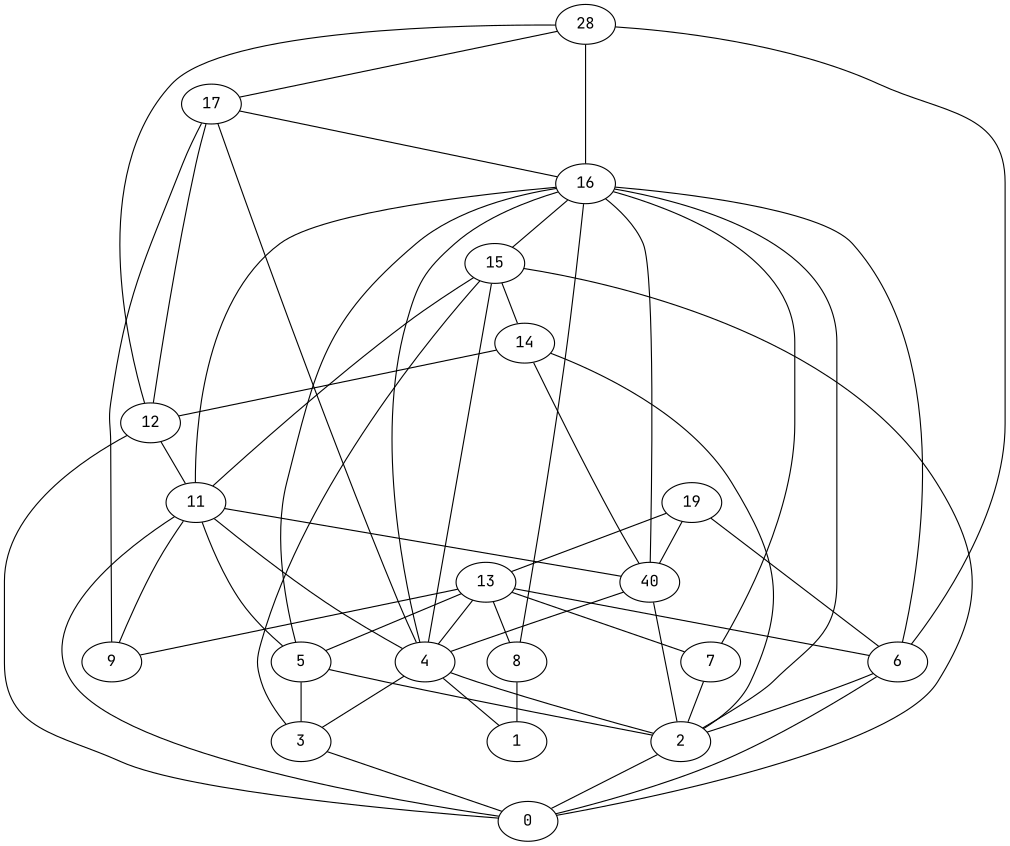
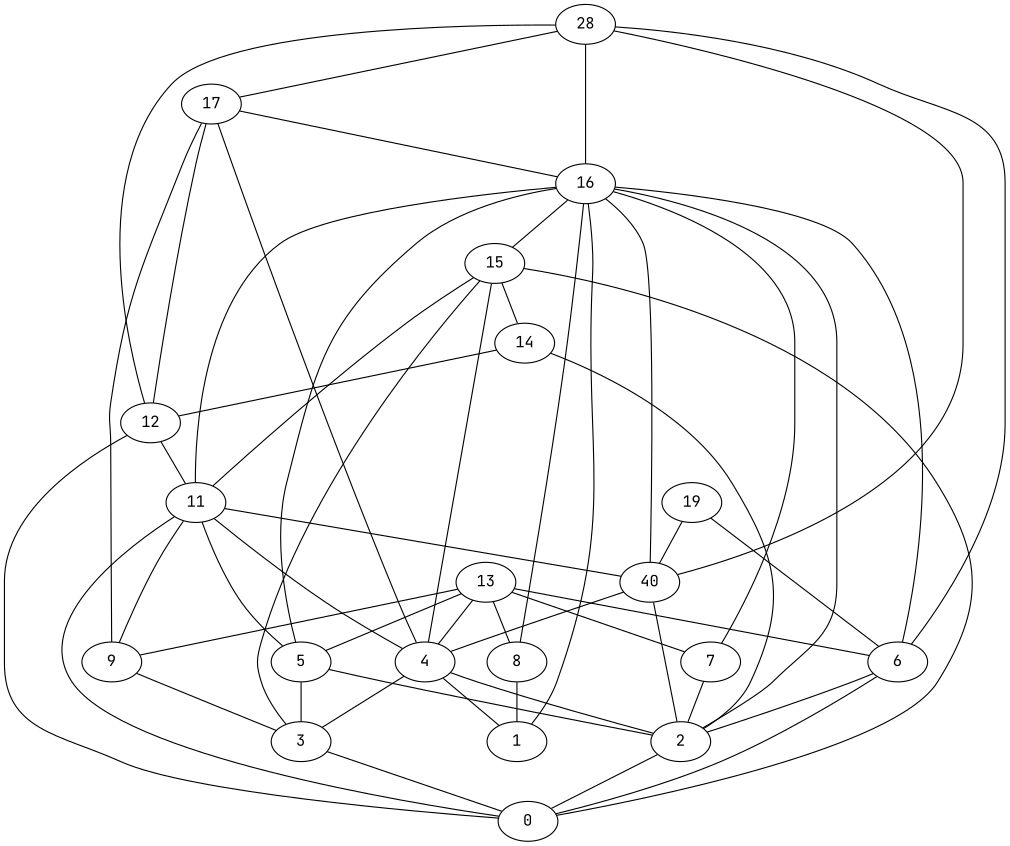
edge "16" -- "4": now "16" -- "1"
edge "14" -- "40": now "28" -- "40"
edge "19" -- "13": removed
edge "9" -- "3": added
